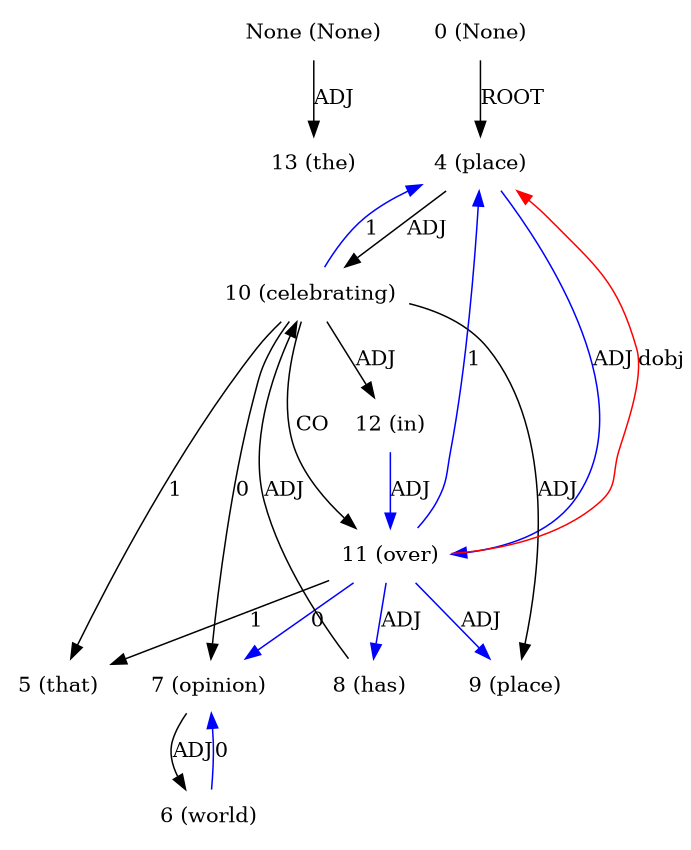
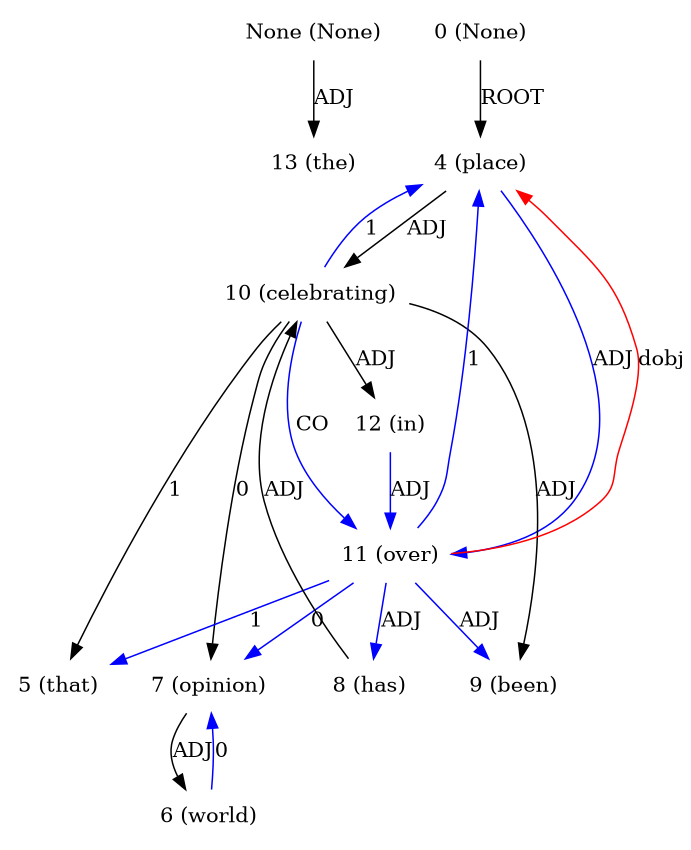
edge "10 (celebrating)" -> "11 (over)": color black -> blue
edge "11 (over)" -> "5 (that)": color black -> blue
node "9 (place)": label "9 (place)" -> "9 (been)"
